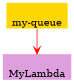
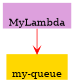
edge "my-queue" -> "MyLambda": reversed
